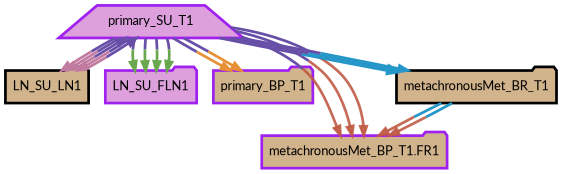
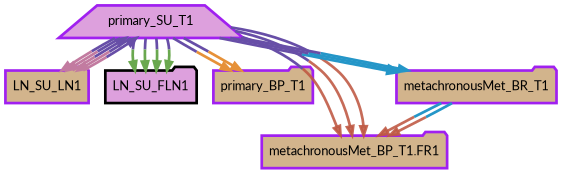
node "LN_SU_LN1": color black -> purple
node "LN_SU_FLN1": color purple -> black
node "metachronousMet_BR_T1": color black -> purple
